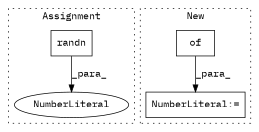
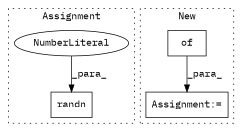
edge "randn" -> "NumberLiteral": reversed
node "NumberLiteral:=": label "NumberLiteral:=" -> "Assignment:="
